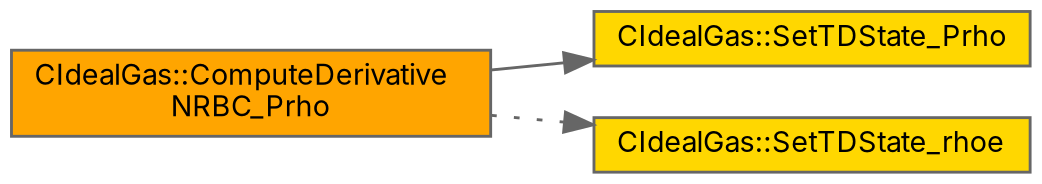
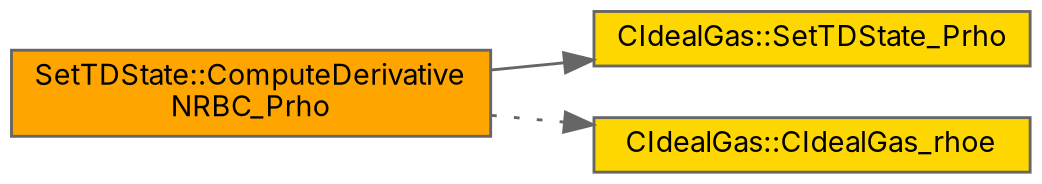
node "CIdealGas::ComputeDerivative NRBC_Prho": label "CIdealGas::ComputeDerivative NRBC_Prho" -> "SetTDState::ComputeDerivative NRBC_Prho"
node "CIdealGas::SetTDState_rhoe": label "CIdealGas::SetTDState_rhoe" -> "CIdealGas::CIdealGas_rhoe"
